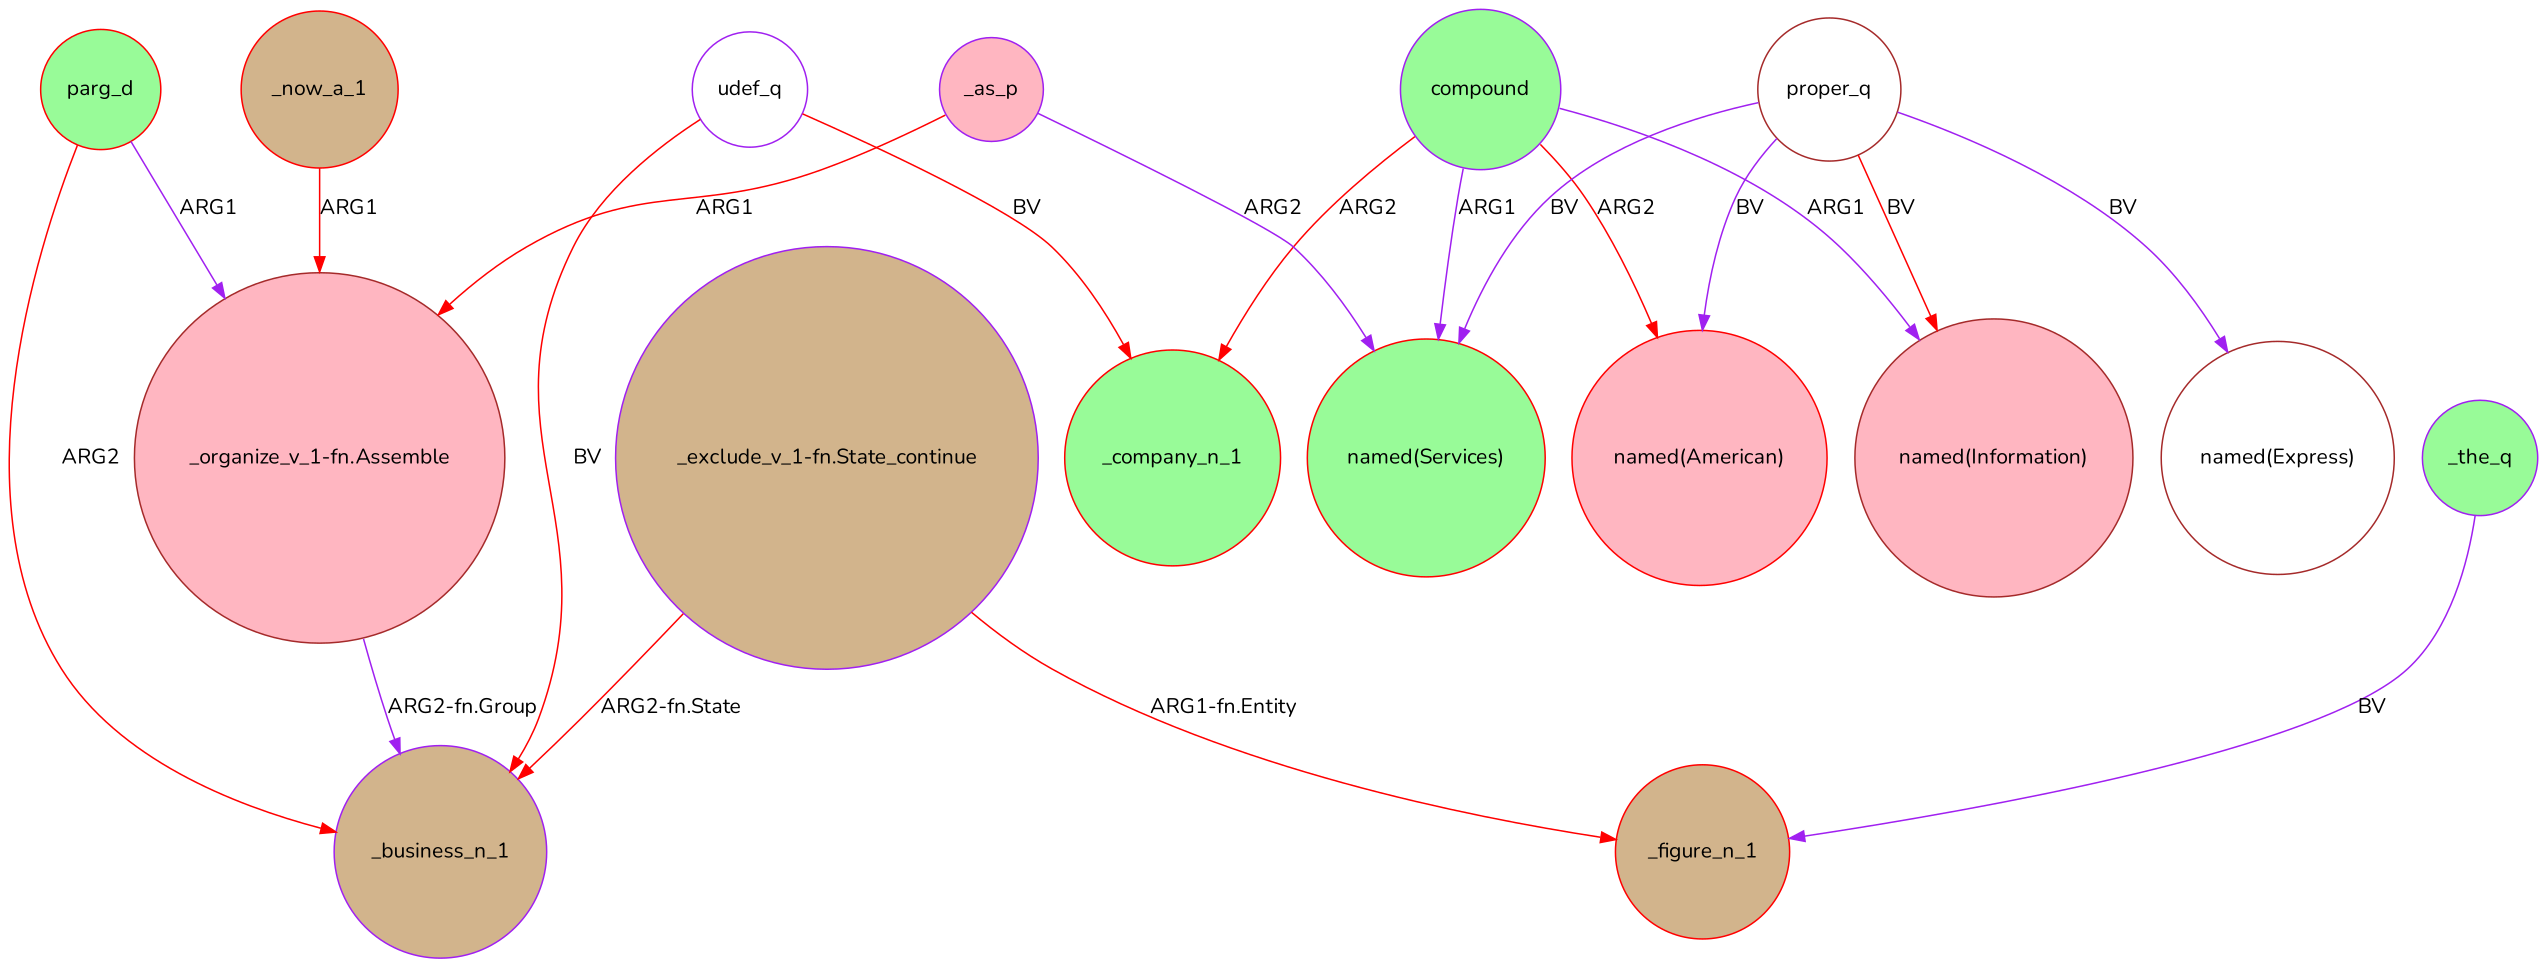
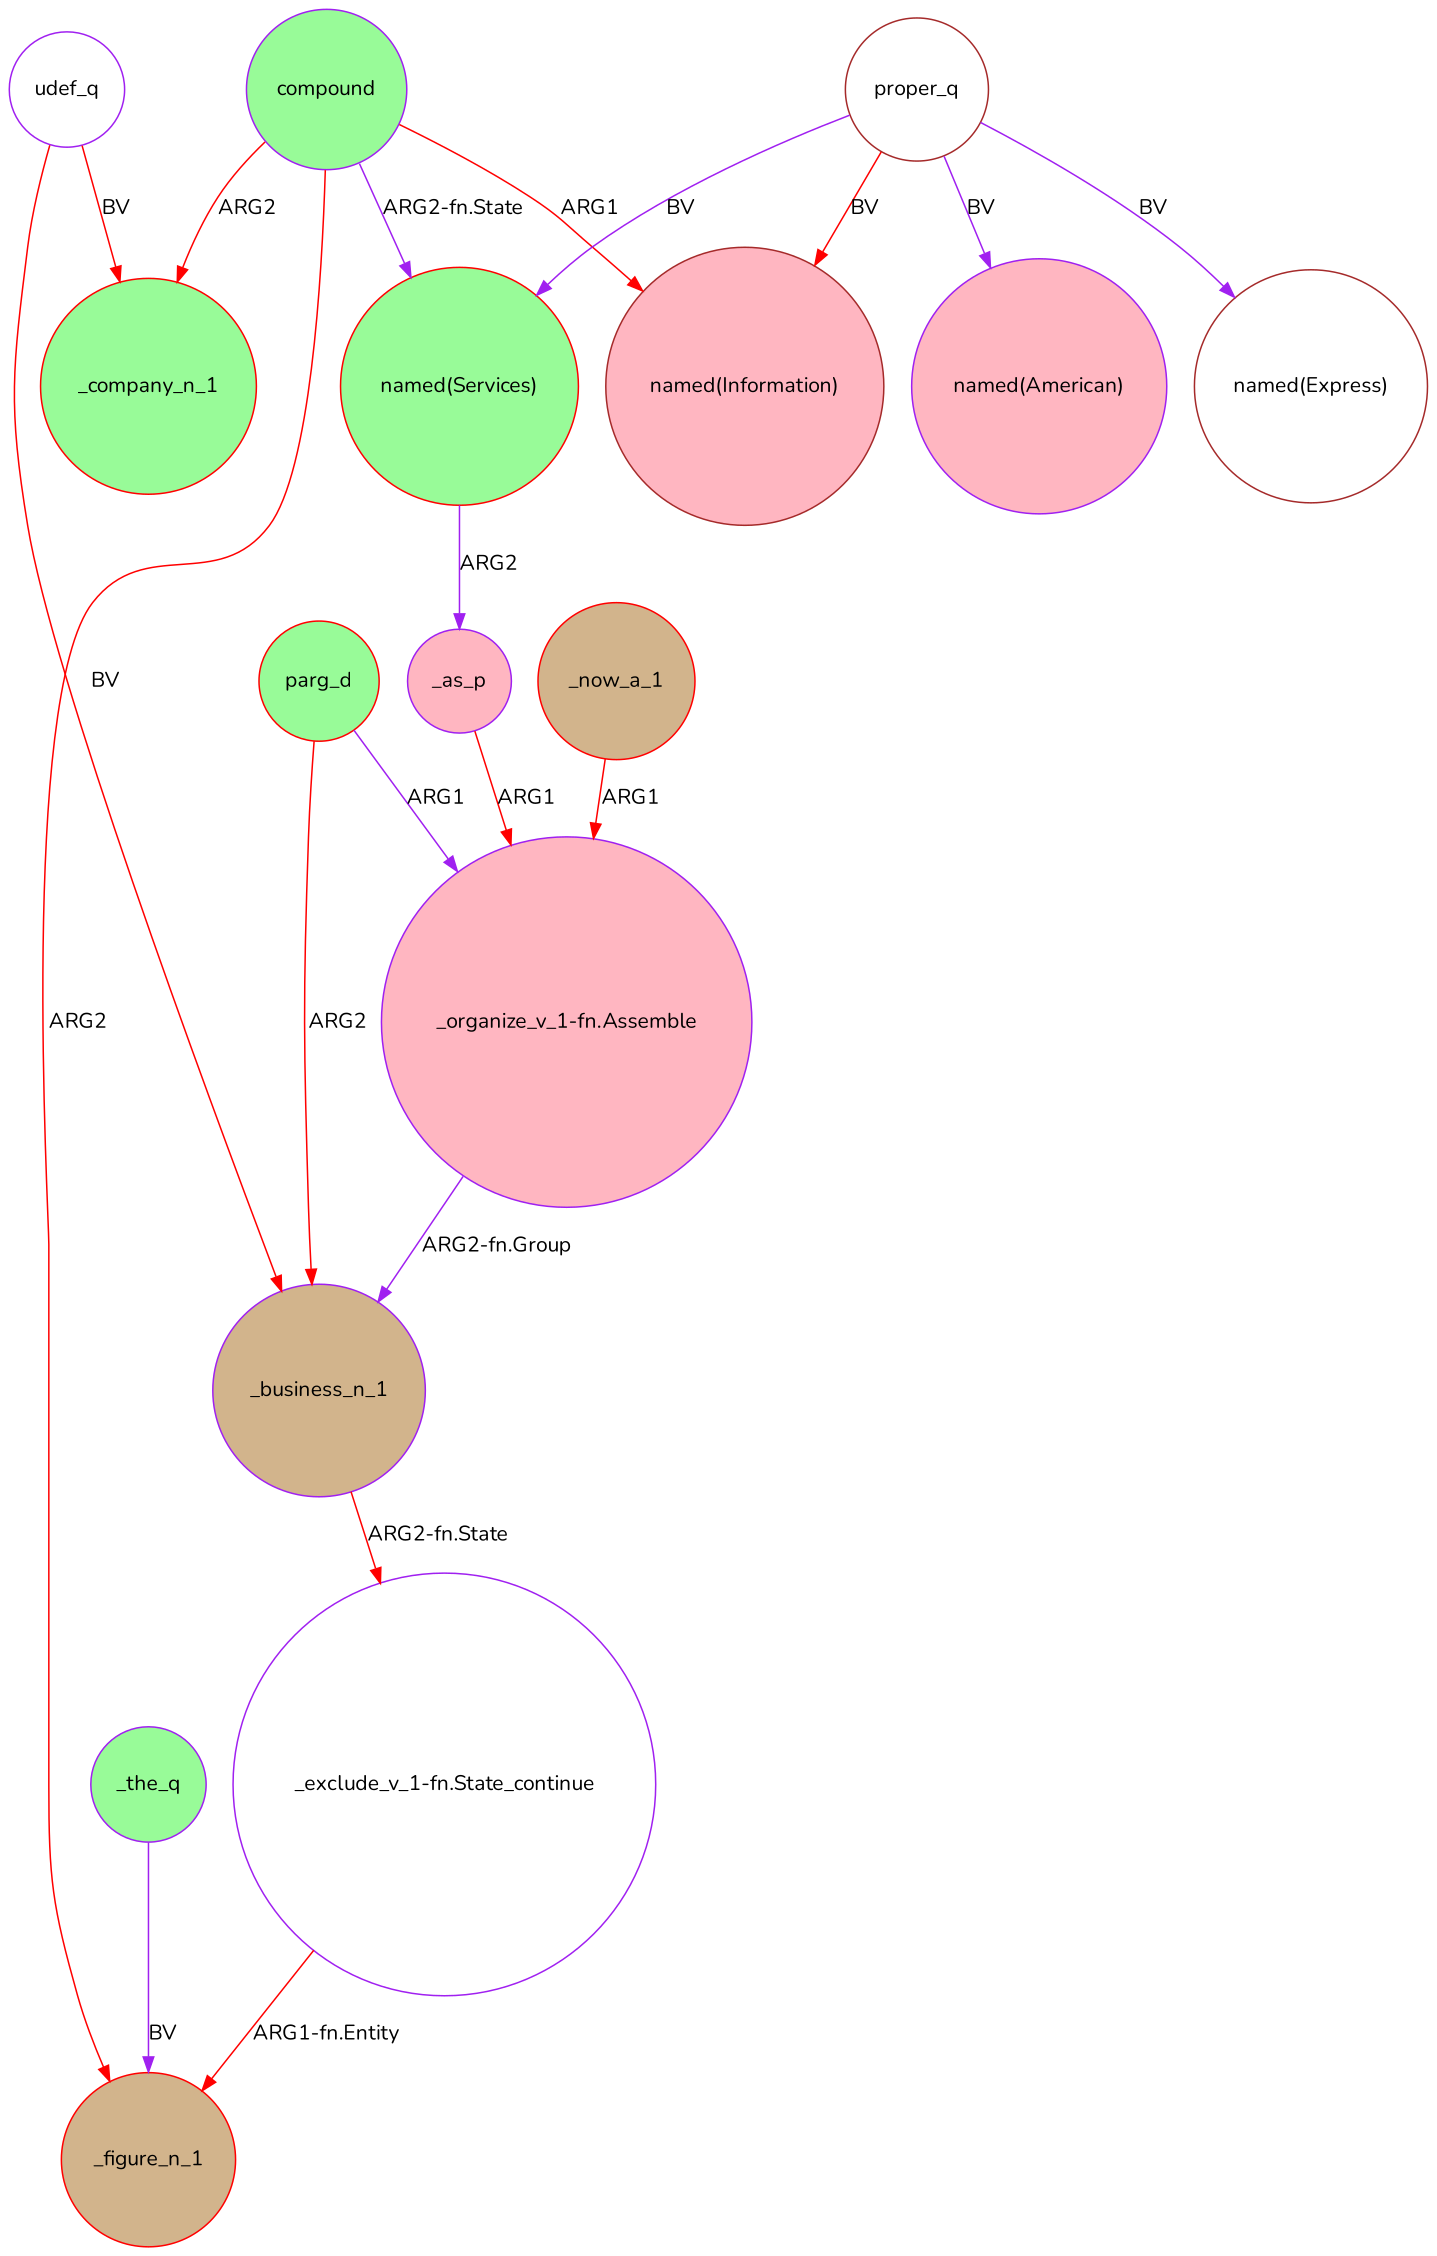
edge "compound" -> "named(Information)": color purple -> red
edge "_as_p" -> "named(Services)": reversed
edge "compound" -> "named(Services)": label "ARG1" -> "ARG2-fn.State"
edge "compound" -> "named(American)": now "compound" -> "_figure_n_1"
node "_organize_v_1-fn.Assemble": color brown -> purple
node "_exclude_v_1-fn.State_continue": fillcolor tan -> white
node "named(American)": color red -> purple
edge "_exclude_v_1-fn.State_continue" -> "_business_n_1": reversed
